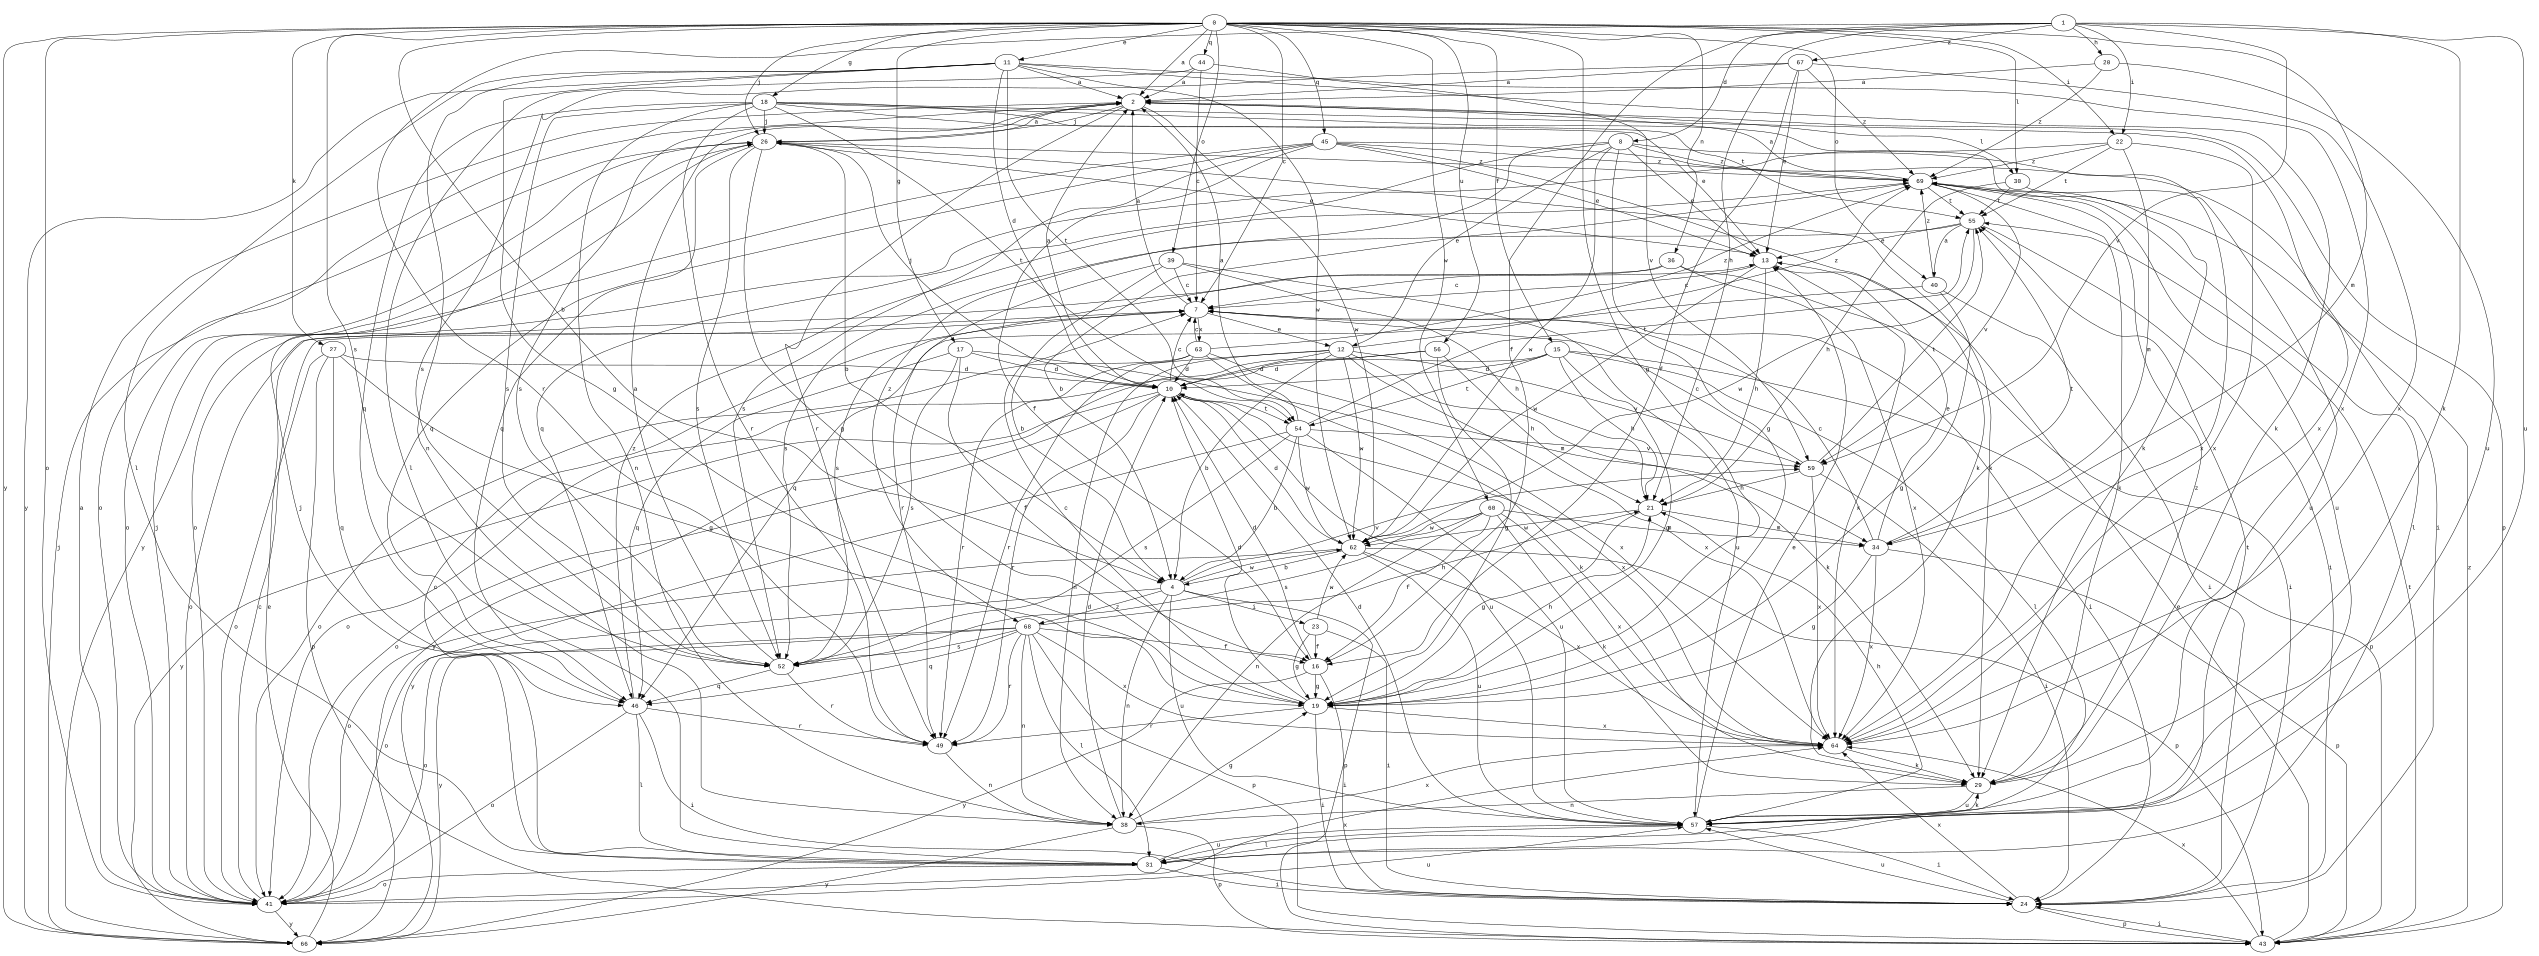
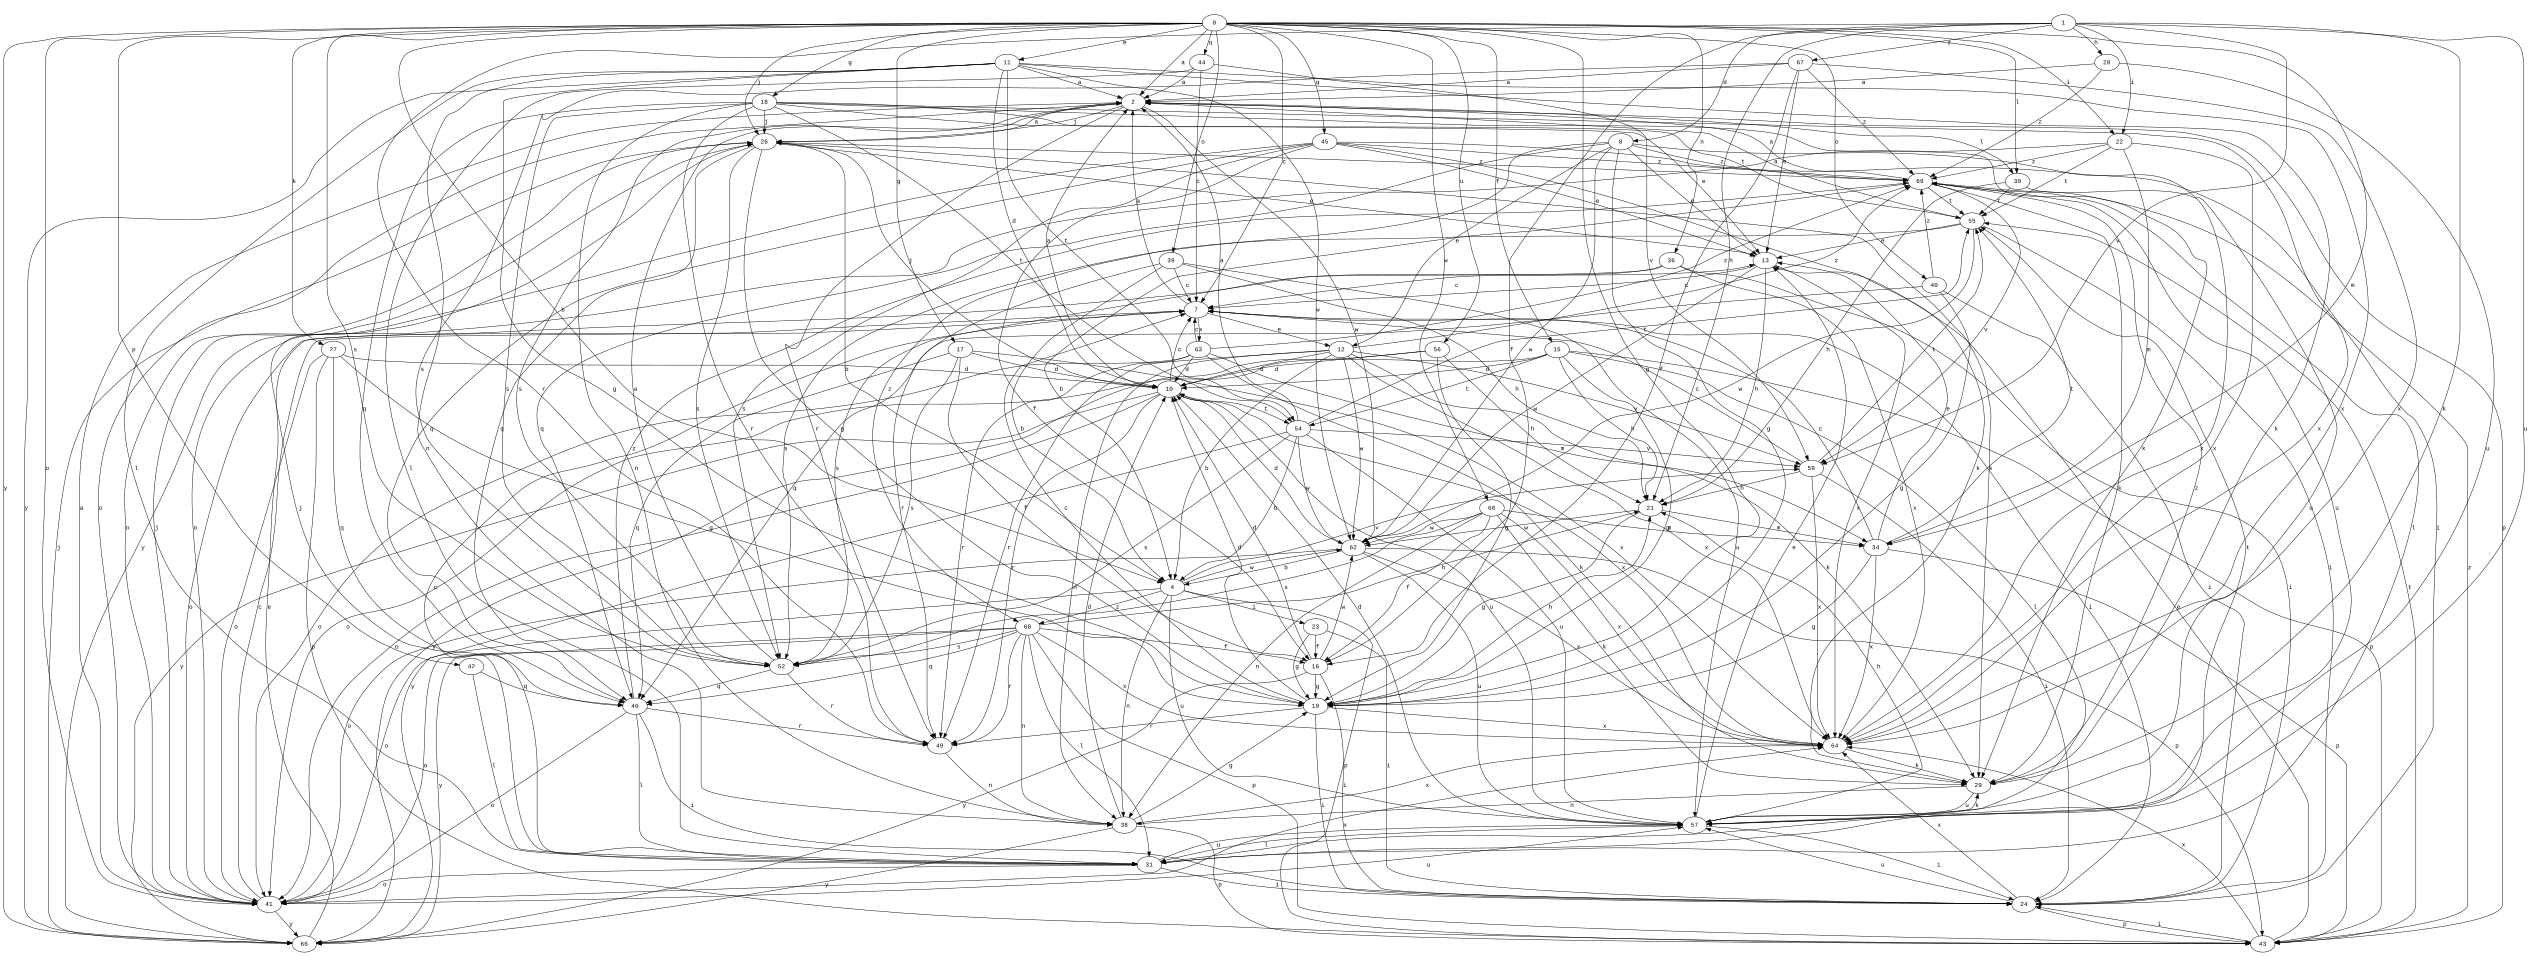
edge "55" -> "40": now "55" -> "2"
edge "23" -> "62": now "16" -> "62"
node "42": added
